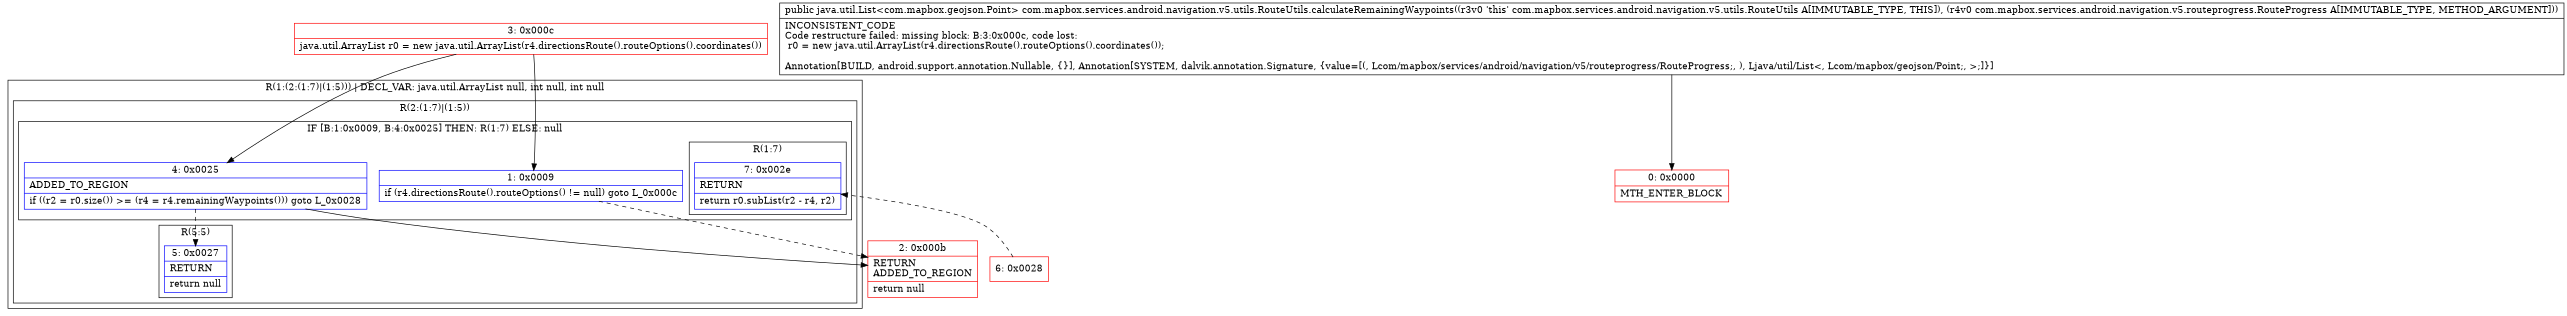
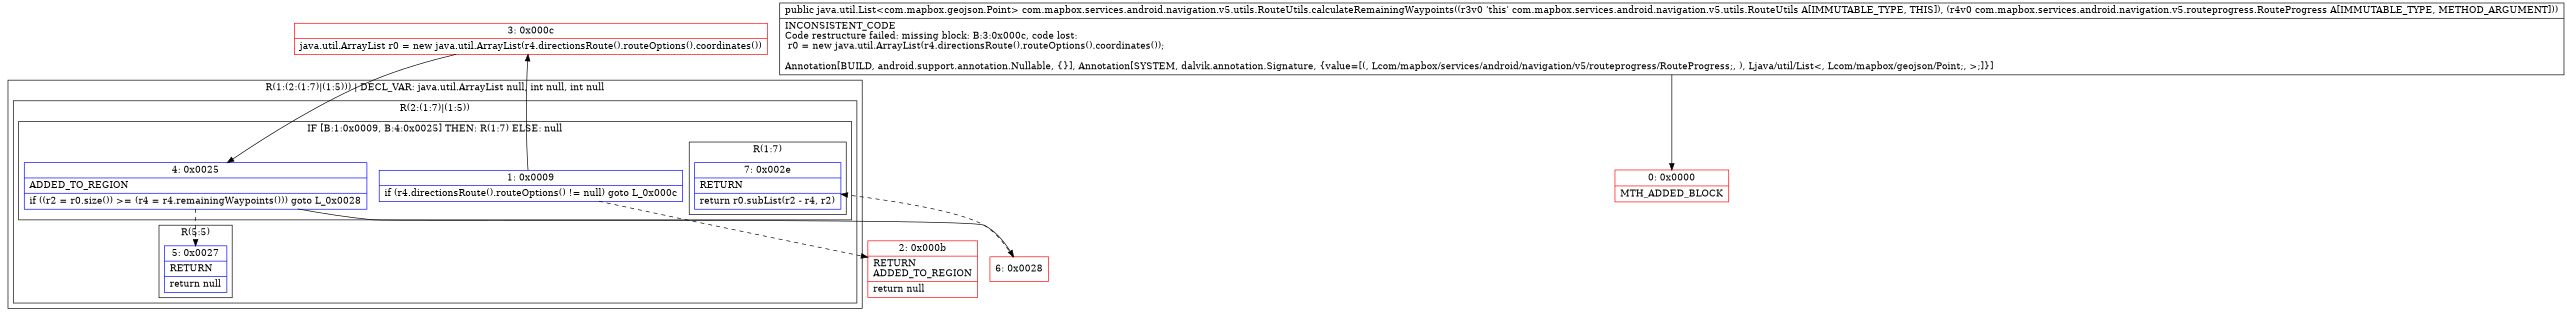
edge "3: 0x000c" -> "1: 0x0009": reversed
node "0: 0x0000": text "MTH_ENTER_BLOCK" -> "MTH_ADDED_BLOCK"
edge "4: 0x0025" -> "2: 0x000b": now "4: 0x0025" -> "6: 0x0028"
